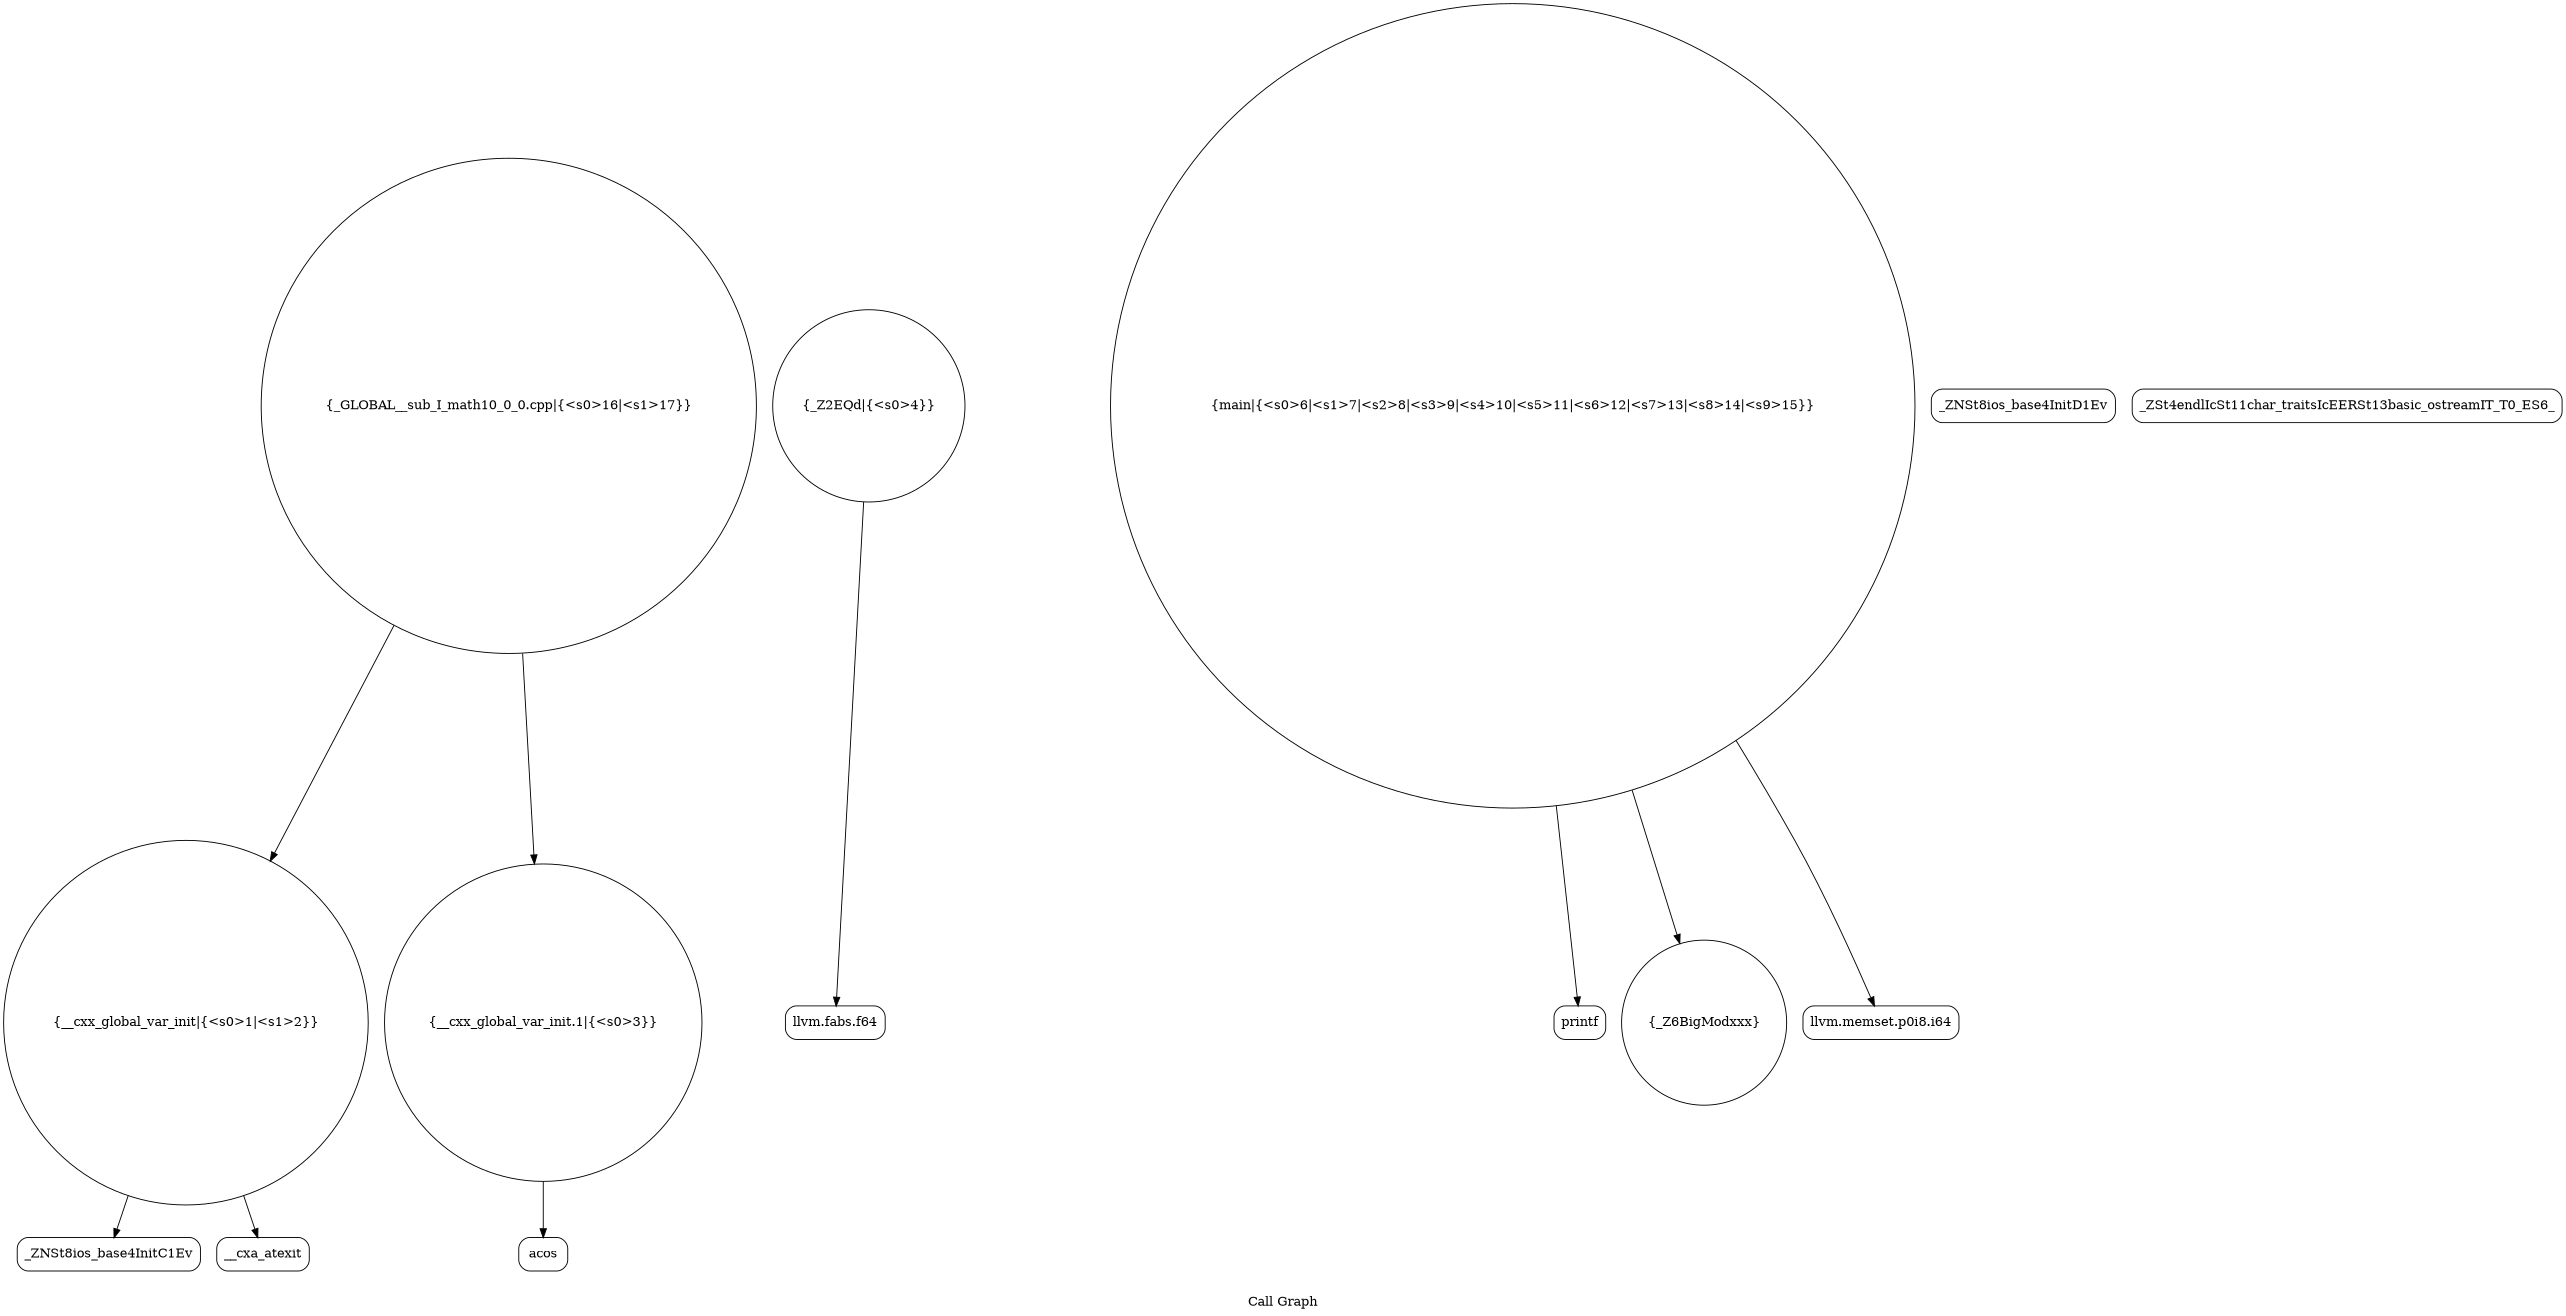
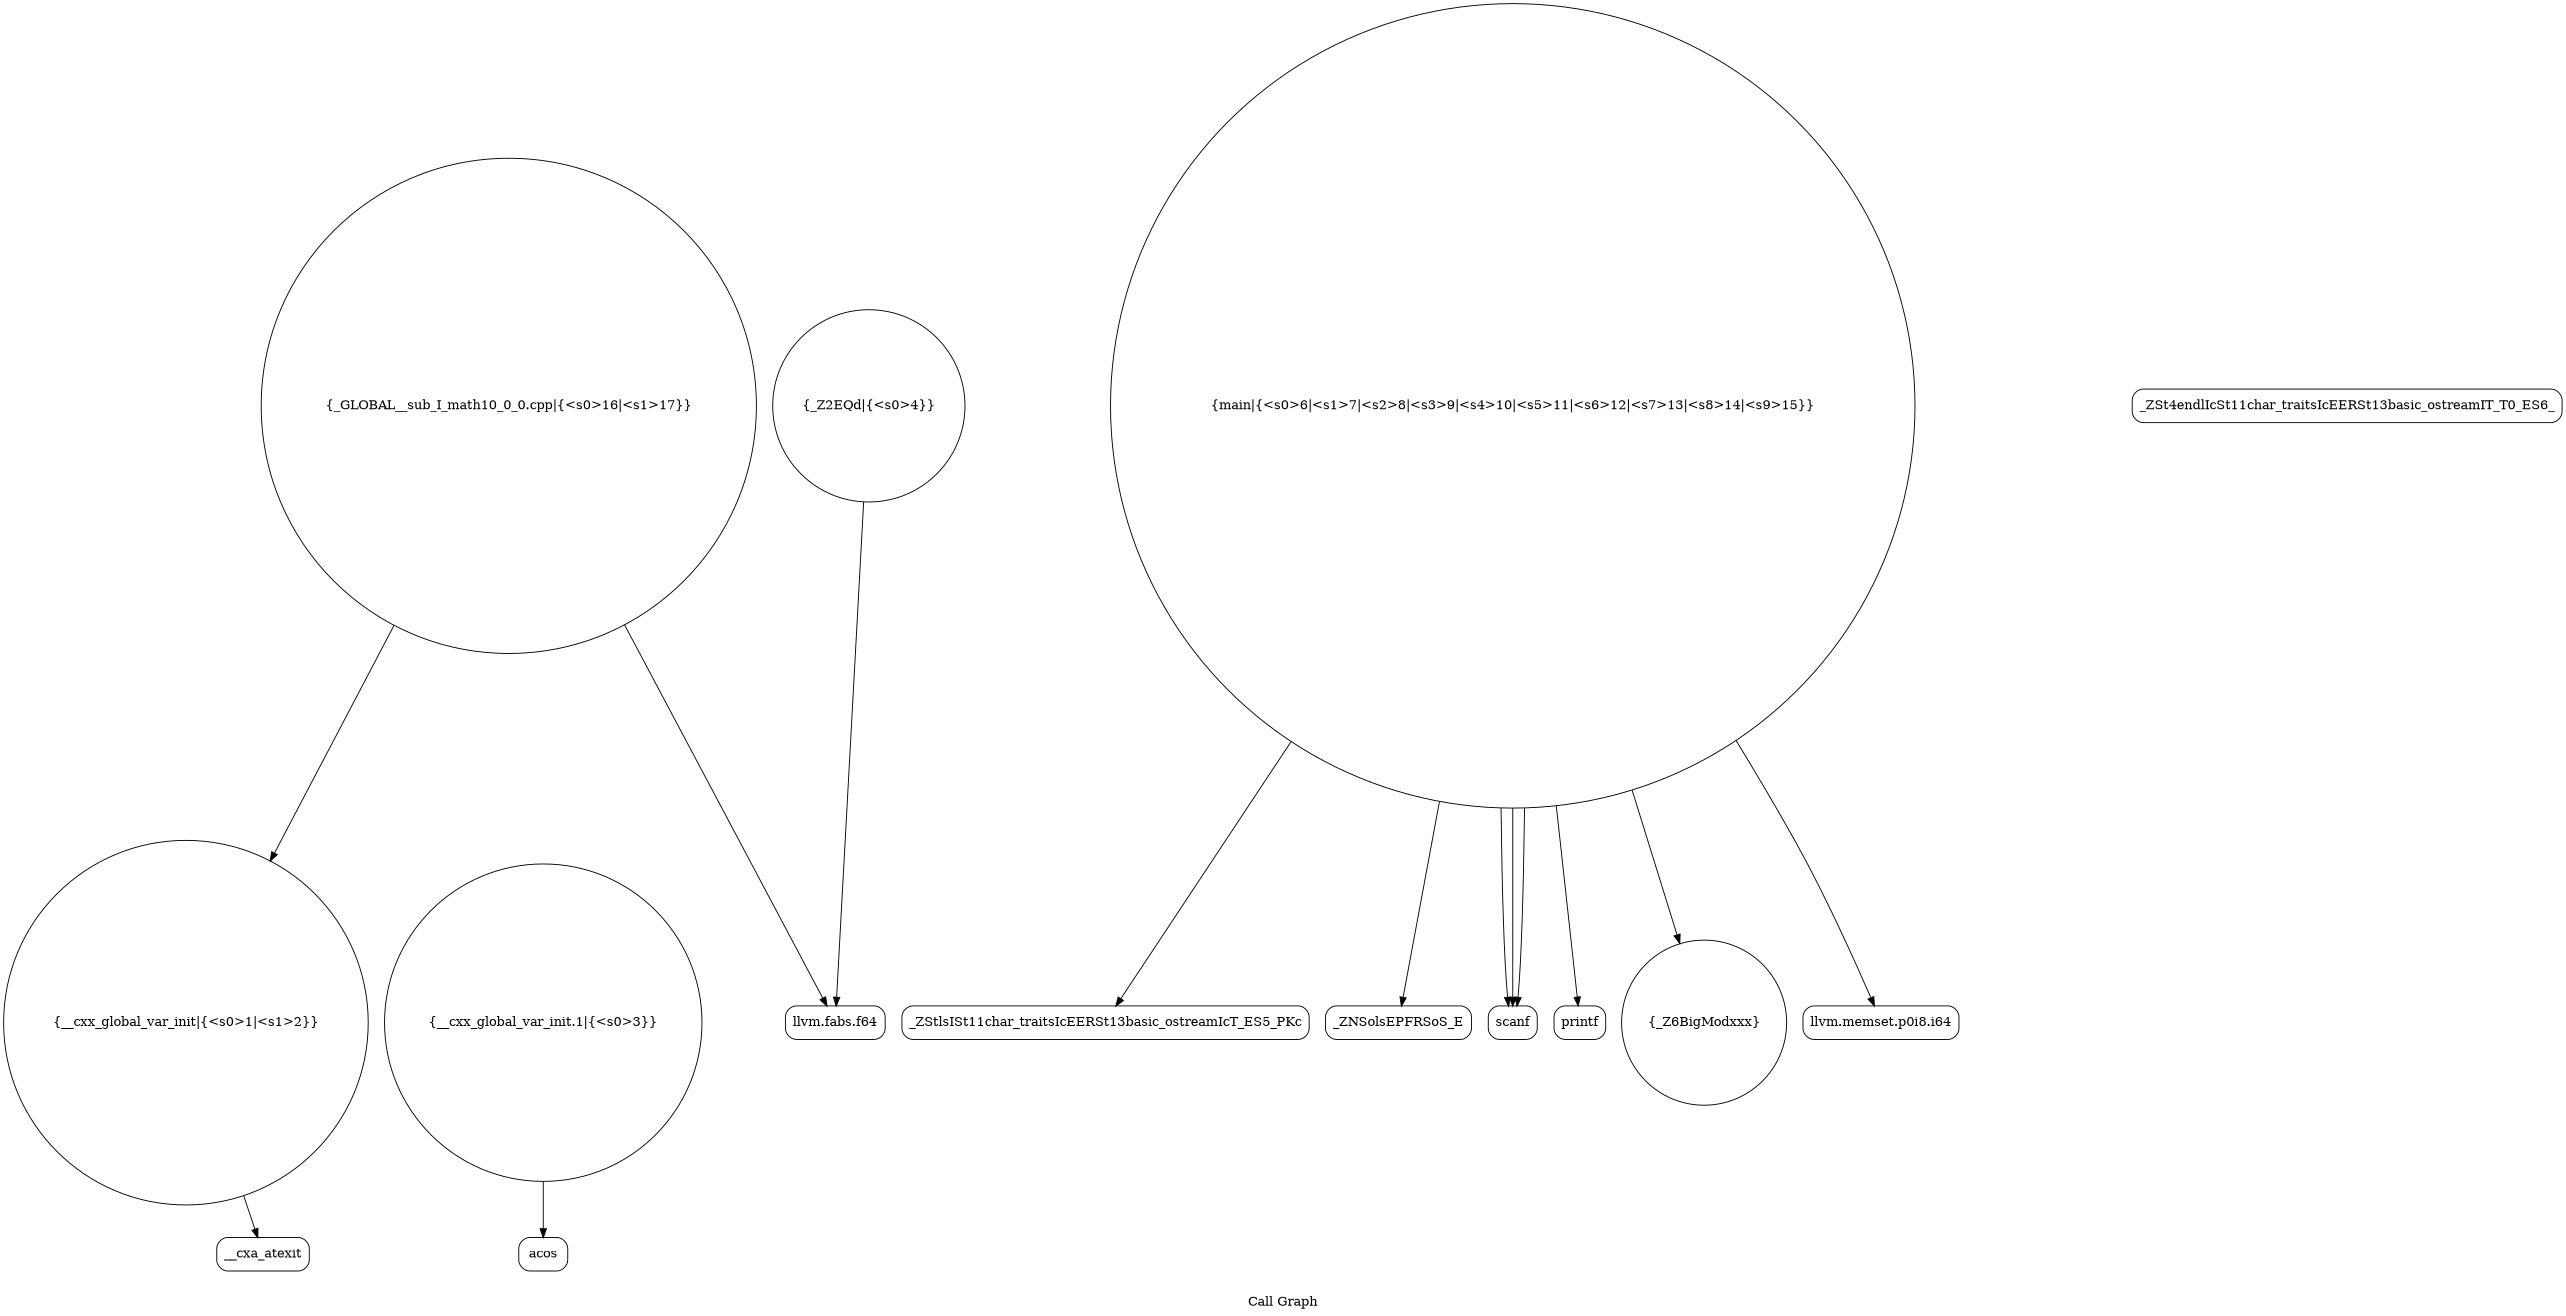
node "_ZNSt8ios_base4InitD1Ev": removed
edge "{_GLOBAL__sub_I_math10_0_0.cpp|{<s0>16|<s1>17}}" -> "{__cxx_global_var_init.1|{<s0>3}}": now "{_GLOBAL__sub_I_math10_0_0.cpp|{<s0>16|<s1>17}}" -> "llvm.fabs.f64"
node "_ZStlsISt11char_traitsIcEERSt13basic_ostreamIcT_ES5_PKc": added
node "_ZNSolsEPFRSoS_E": added
node "scanf": added
node "_ZNSt8ios_base4InitC1Ev": removed
